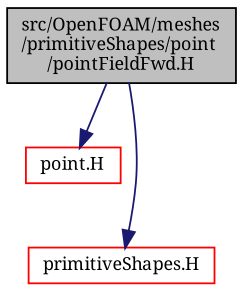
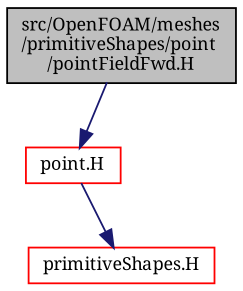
edge "src/OpenFOAM/meshes /primitiveShapes/point /pointFieldFwd.H" -> "primitiveShapes.H": now "point.H" -> "primitiveShapes.H"
